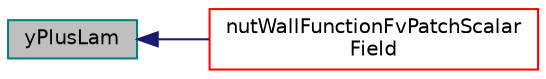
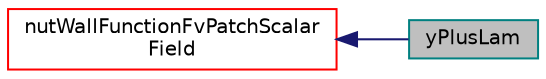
edge "nutWallFunctionFvPatchScalar Field" -> "yPlusLam": reversed
